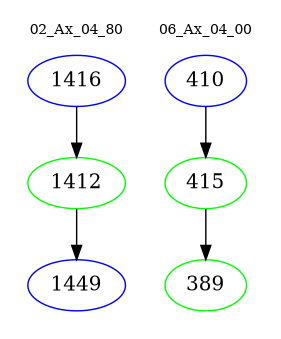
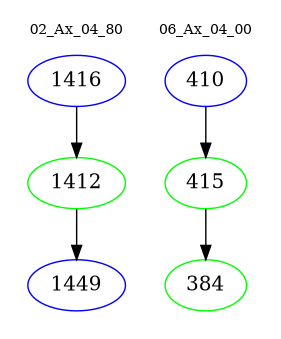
node "389": label "389" -> "384"
